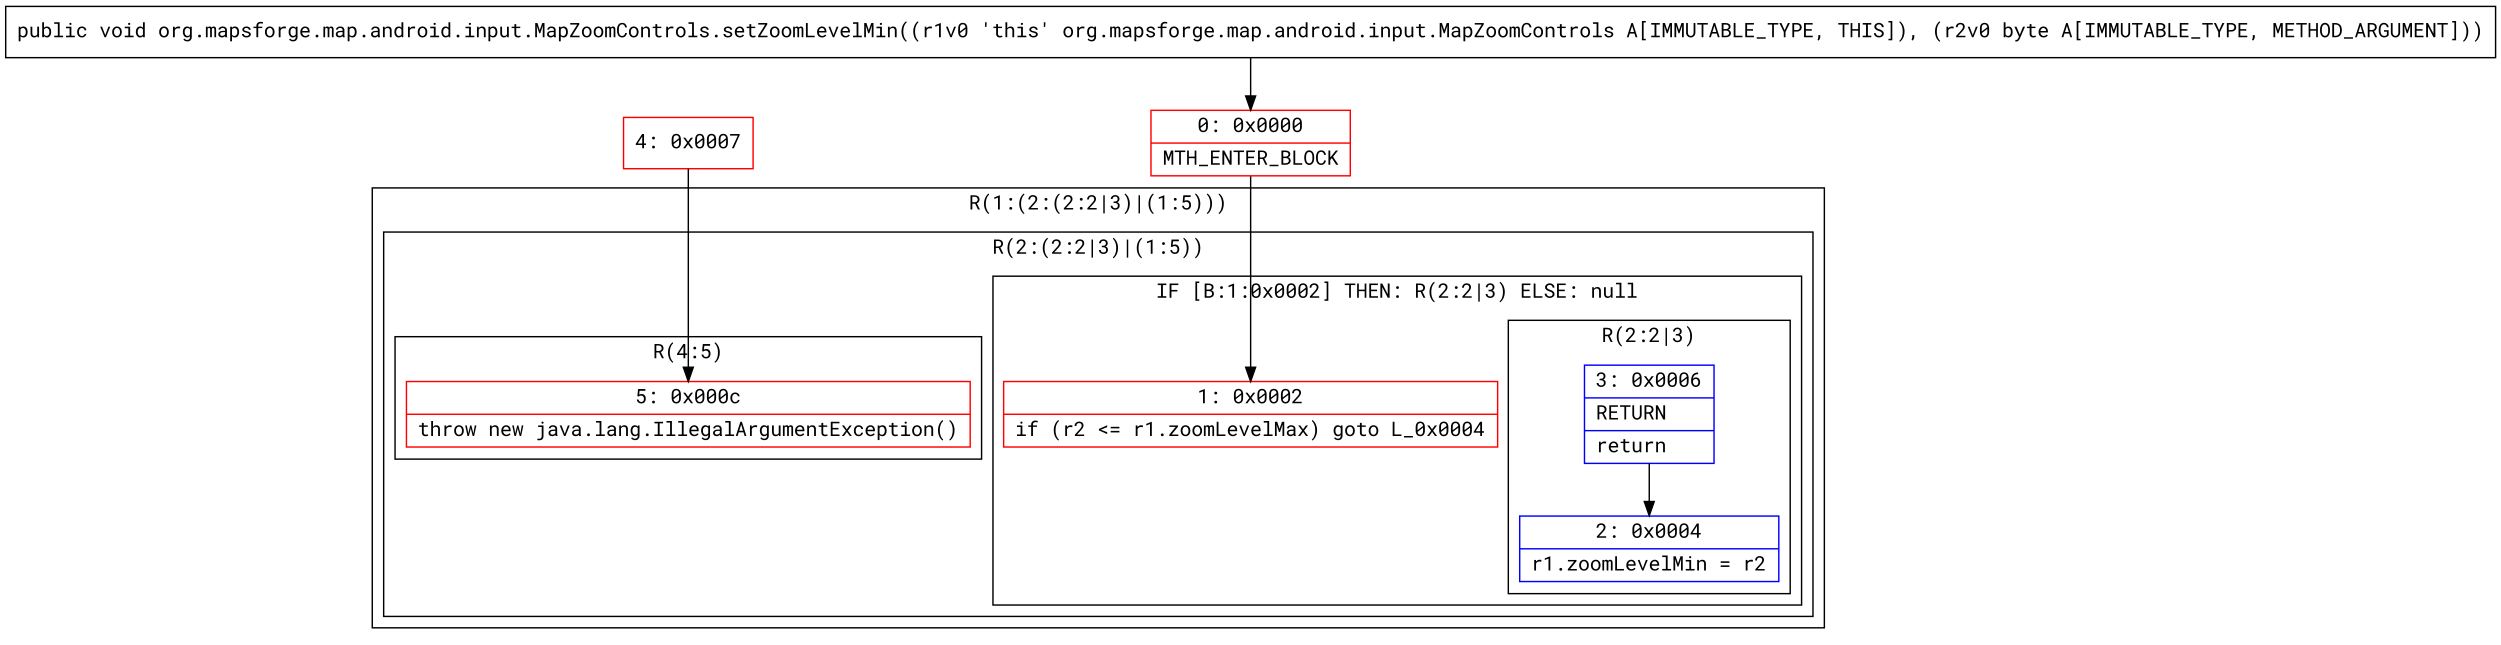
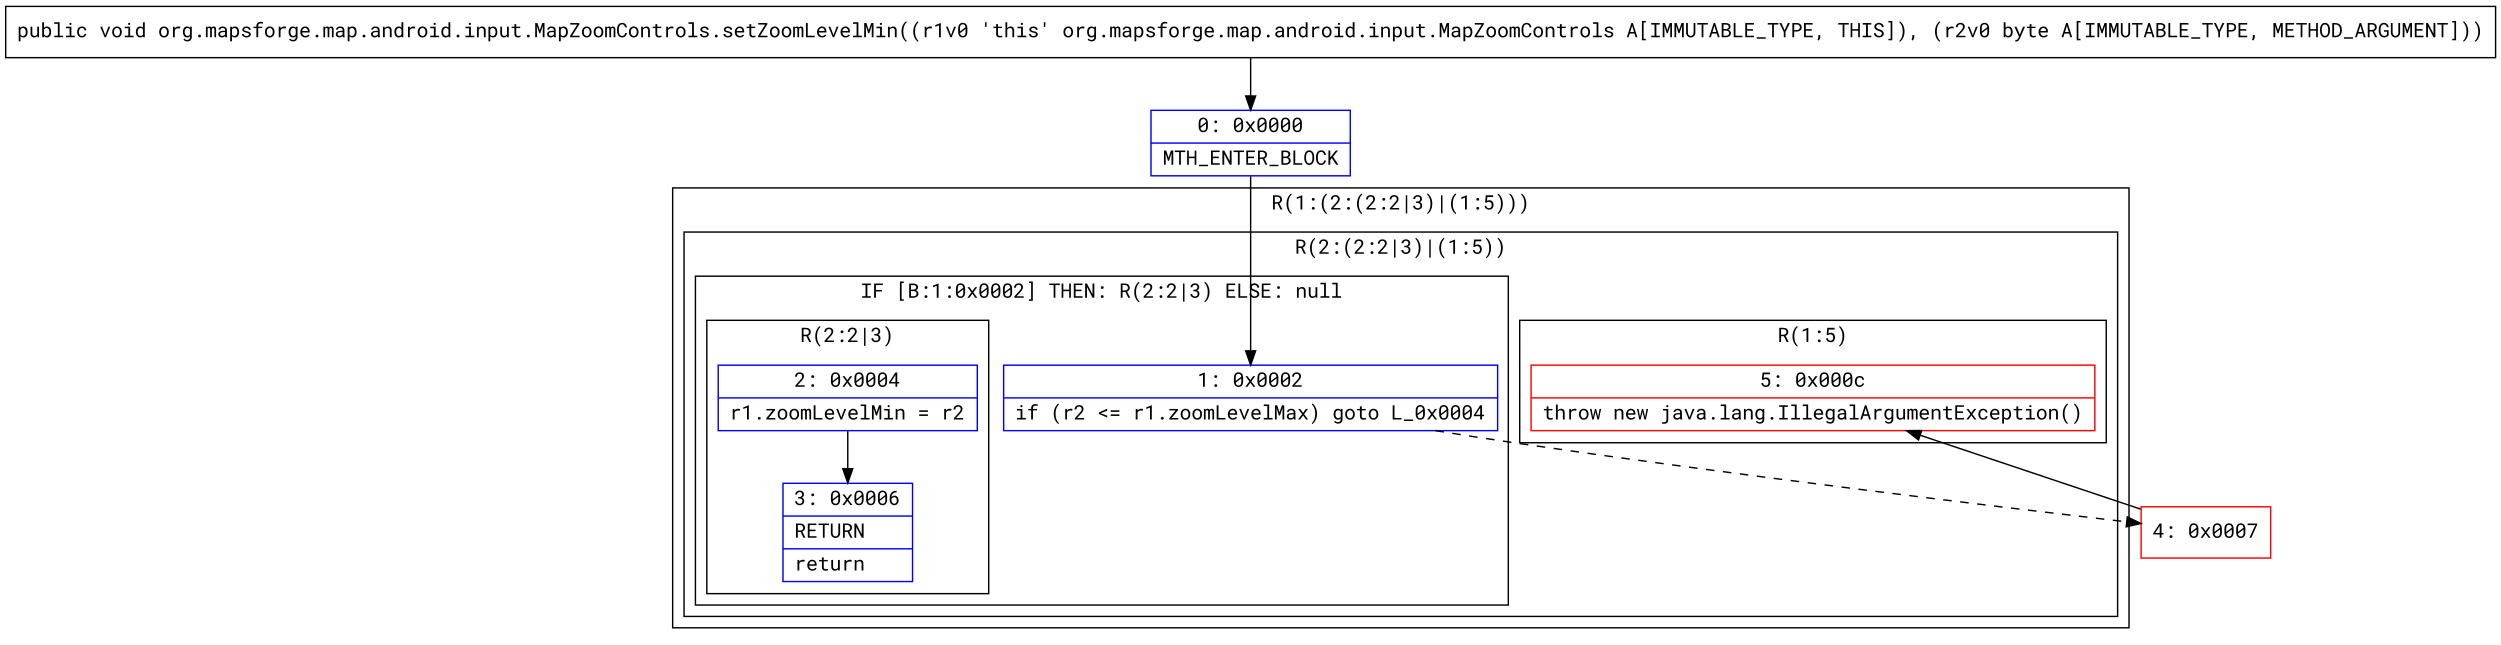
node "0: 0x0000": color red -> blue
cluster "R(4:5)": label "R(4:5)" -> "R(1:5)"
node "1: 0x0002": color red -> blue
edge "1: 0x0002" -> "4: 0x0007": added
edge "3: 0x0006" -> "2: 0x0004": reversed
